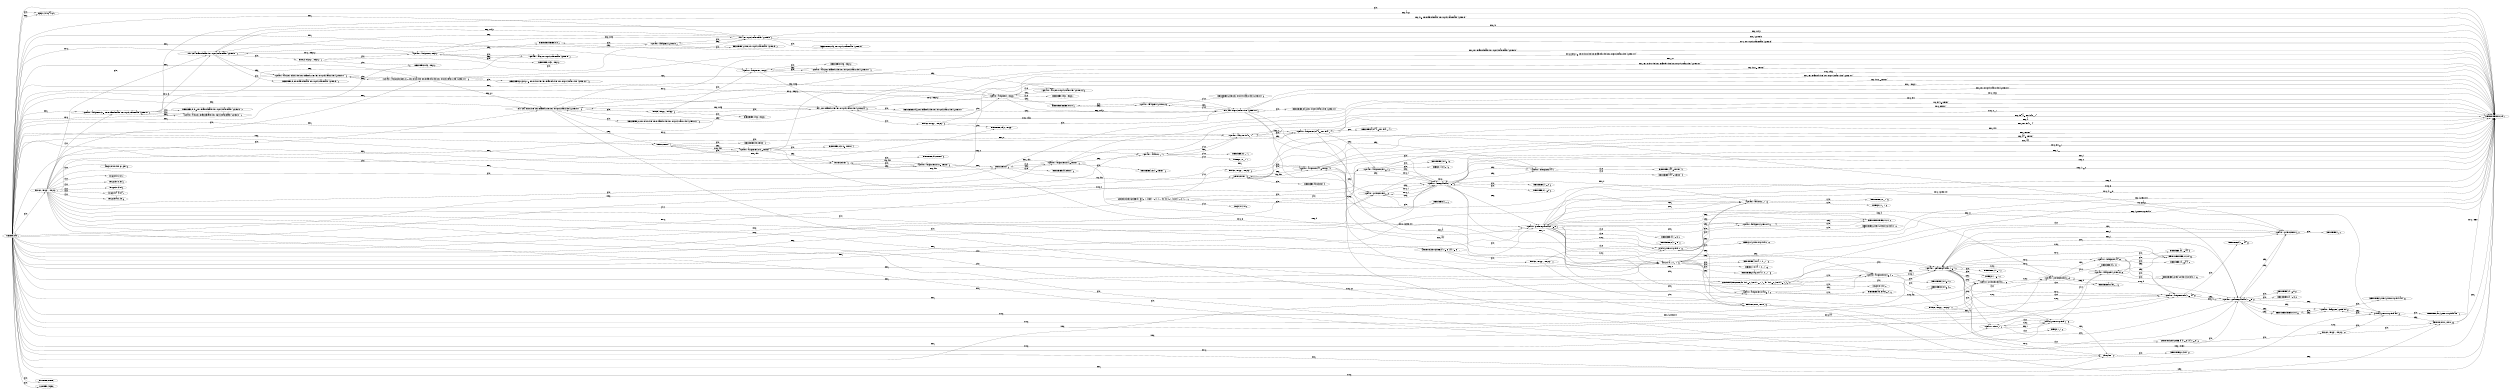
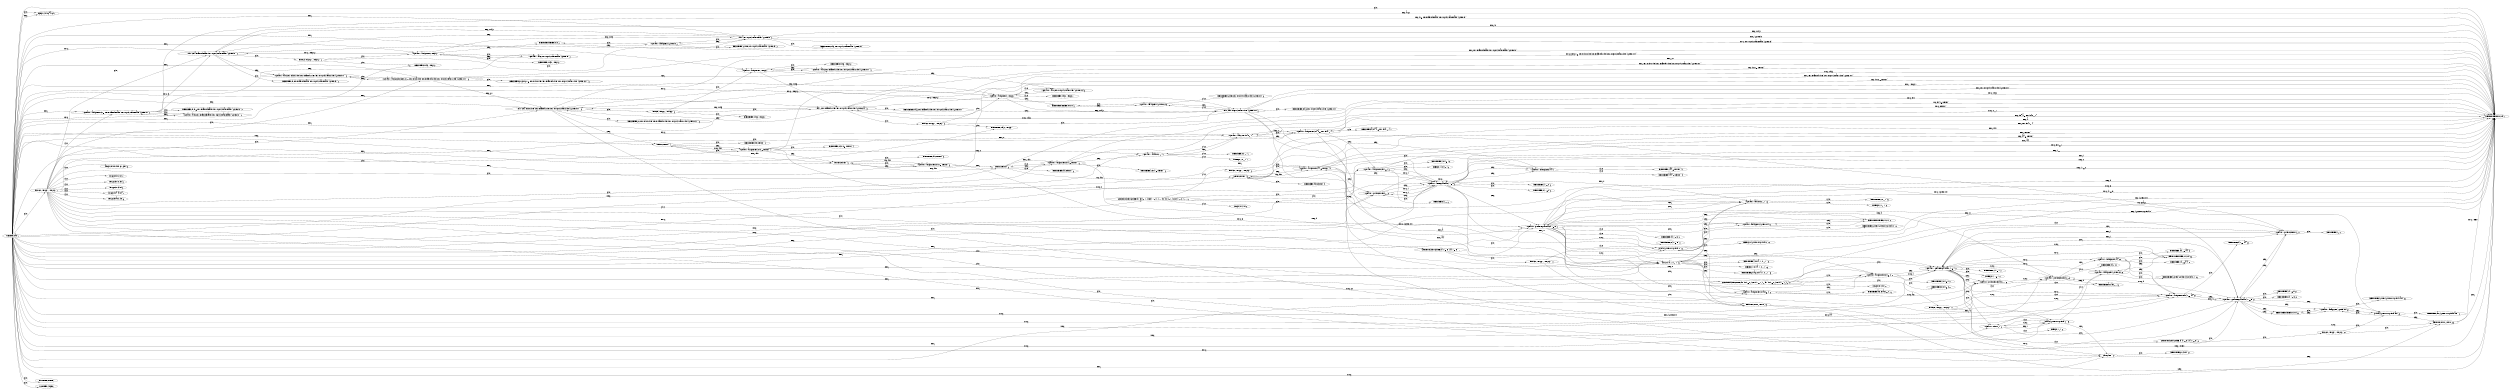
edge "(<operator>.assignment,int[] a = new int[n + 1])" -> "(IDENTIFIER,a,int[] a = new int[n + 1])": label "ANY: " -> "AST: "
edge "(<operator>.postIncrement,i++)" -> "(IDENTIFIER,i,i++)": now "(<operator>.assignment,int i = 1)" -> "(IDENTIFIER,i,i++)"
edge "(METHOD,main)" -> "(println,System.out.println(ans))": removed, label "DDG:"
